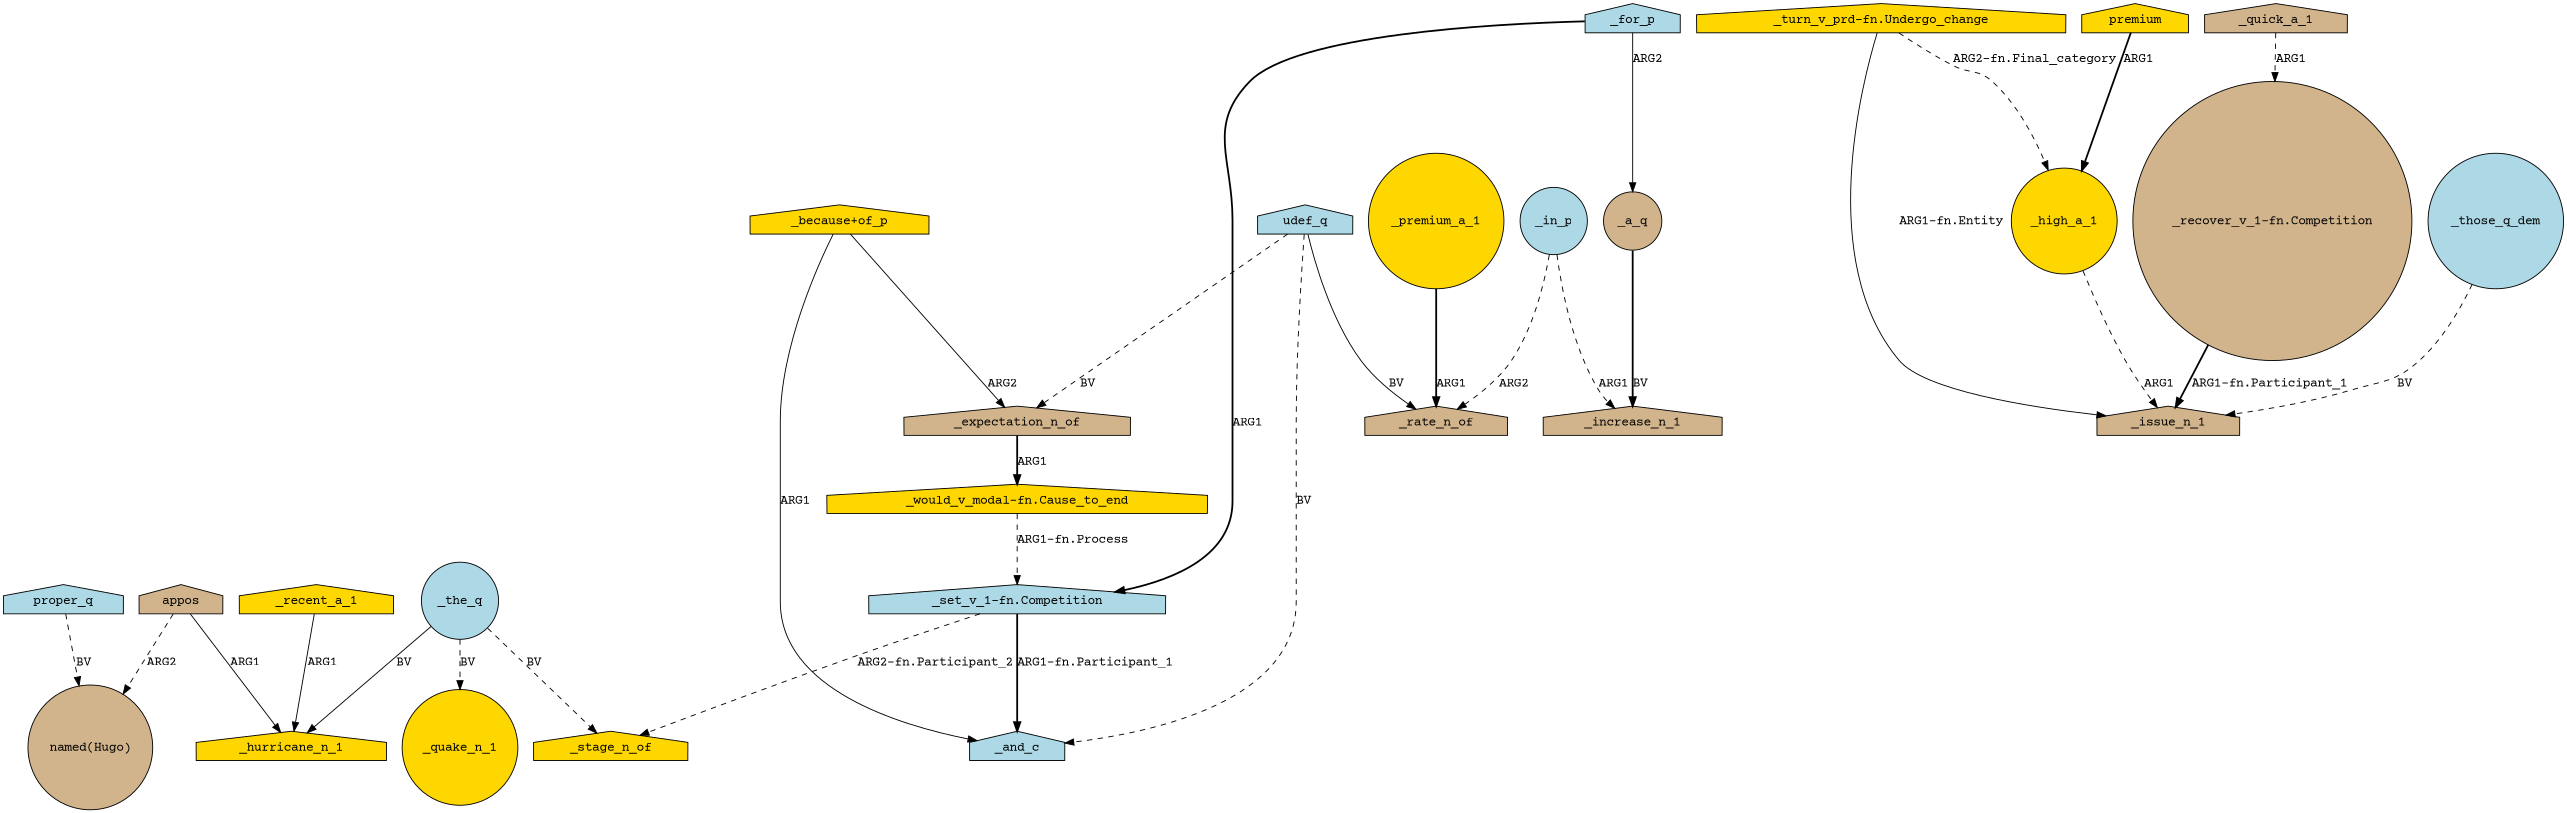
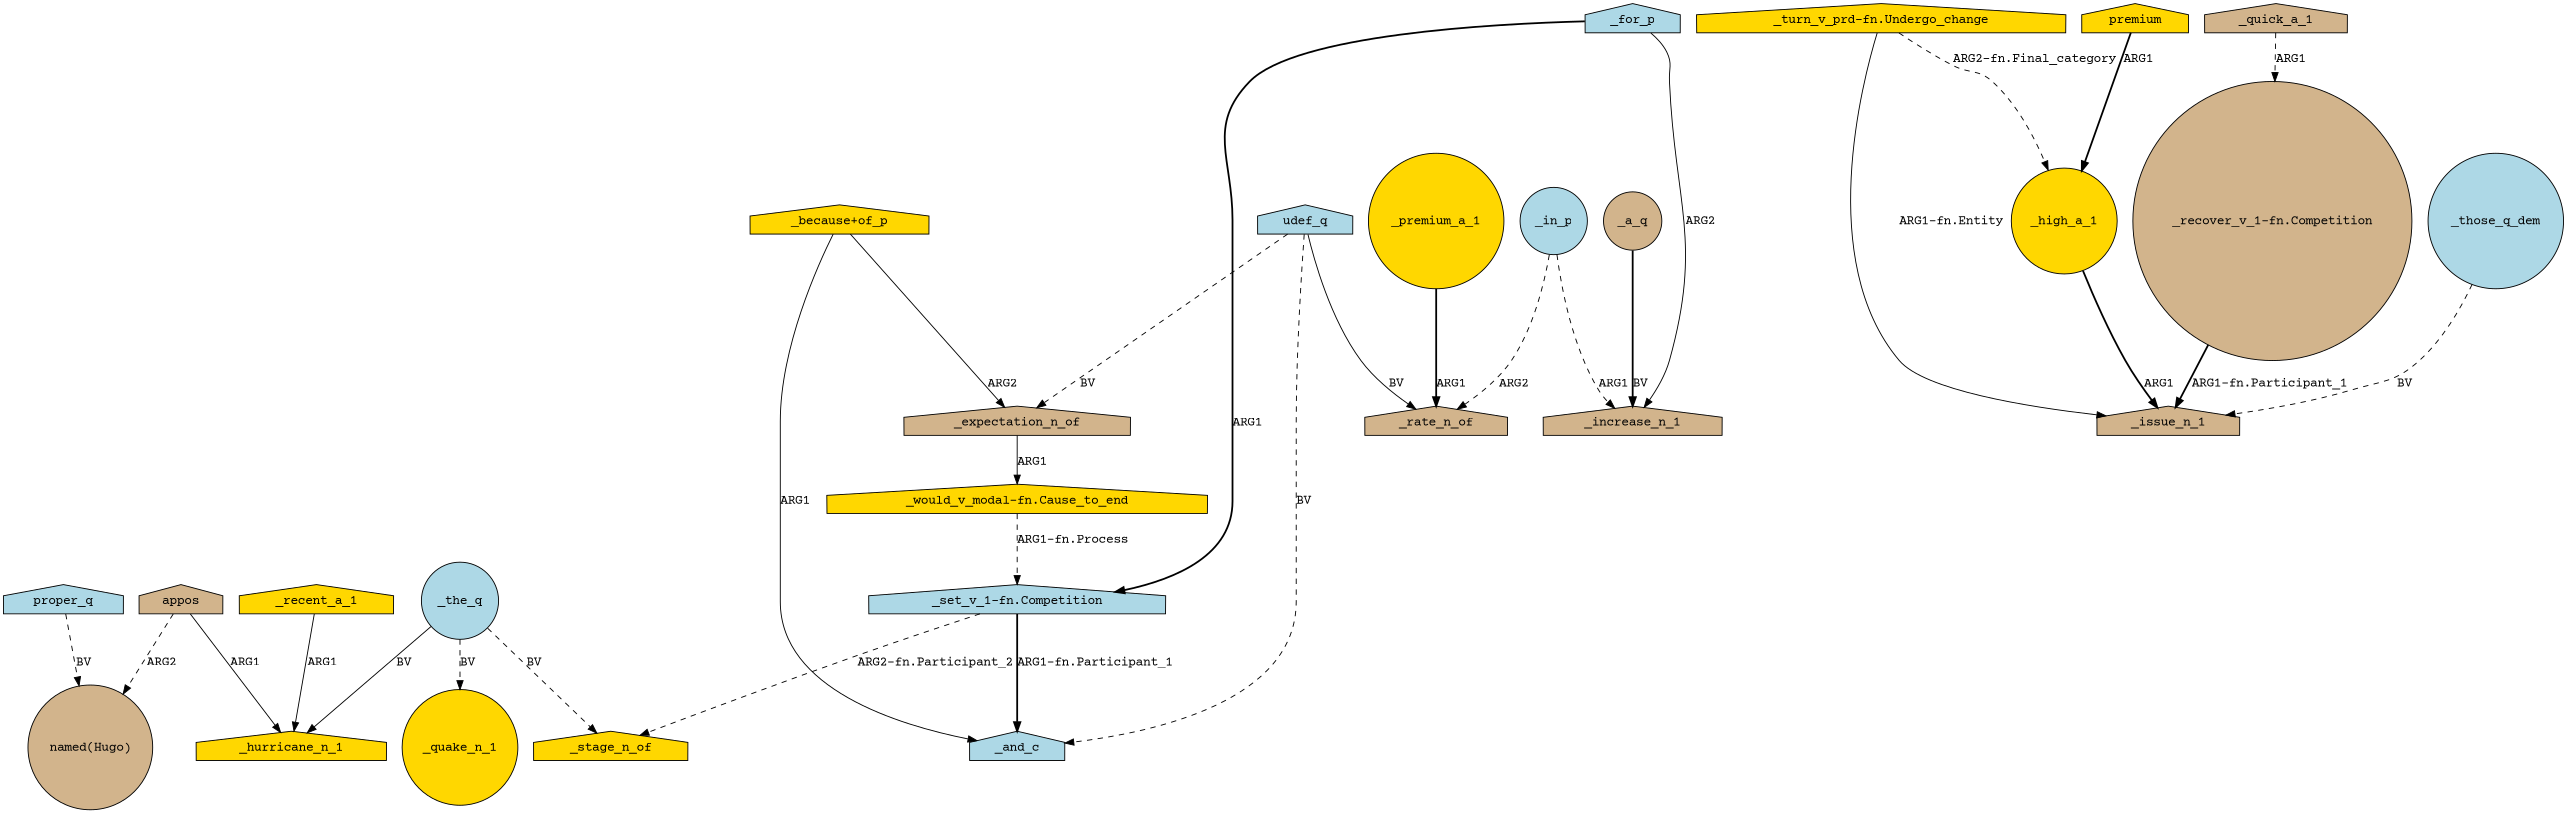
edge "_for_p" -> "_a_q": now "_for_p" -> "_increase_n_1"
edge "_high_a_1" -> "_issue_n_1": style dashed -> bold
edge "_expectation_n_of" -> "_would_v_modal-fn.Cause_to_end": style bold -> solid
